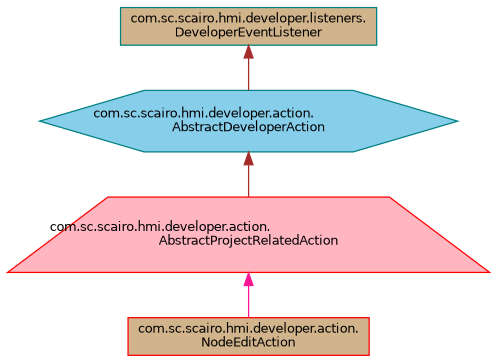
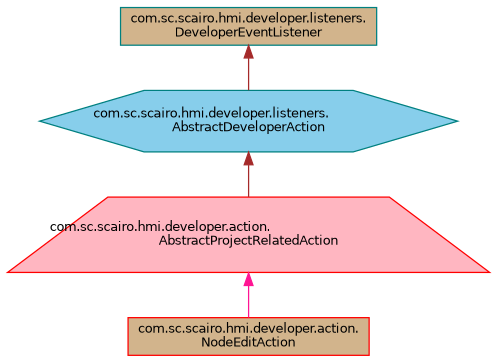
node "com.sc.scairo.hmi.developer.action. AbstractDeveloperAction": label "com.sc.scairo.hmi.developer.action. AbstractDeveloperAction" -> "com.sc.scairo.hmi.developer.listeners. AbstractDeveloperAction"
